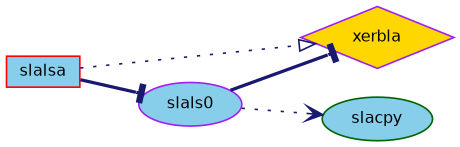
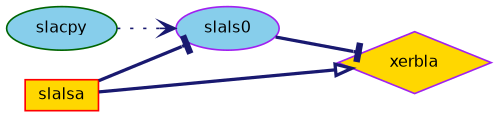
edge "slalsa" -> "xerbla": style dotted -> bold
node "slalsa": fillcolor skyblue -> gold
edge "slals0" -> "slacpy": reversed
